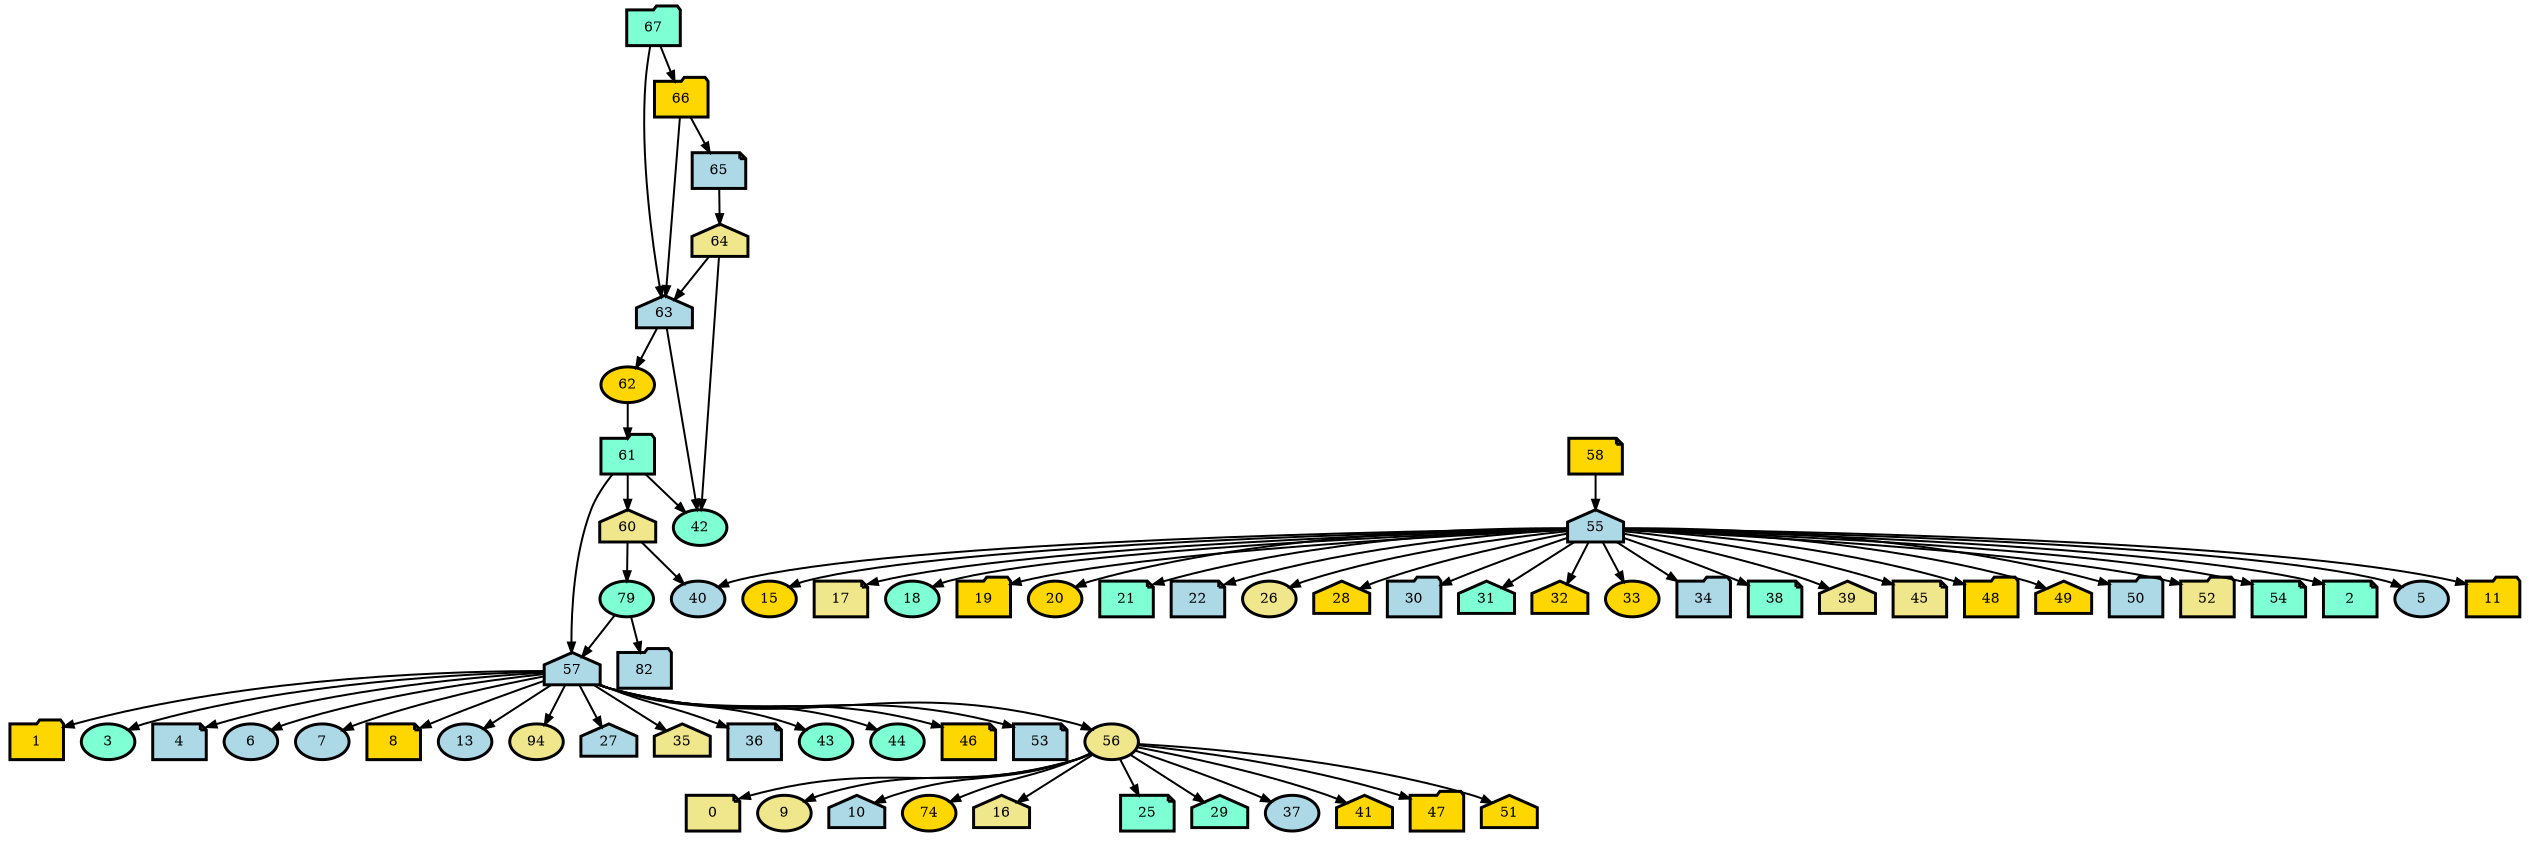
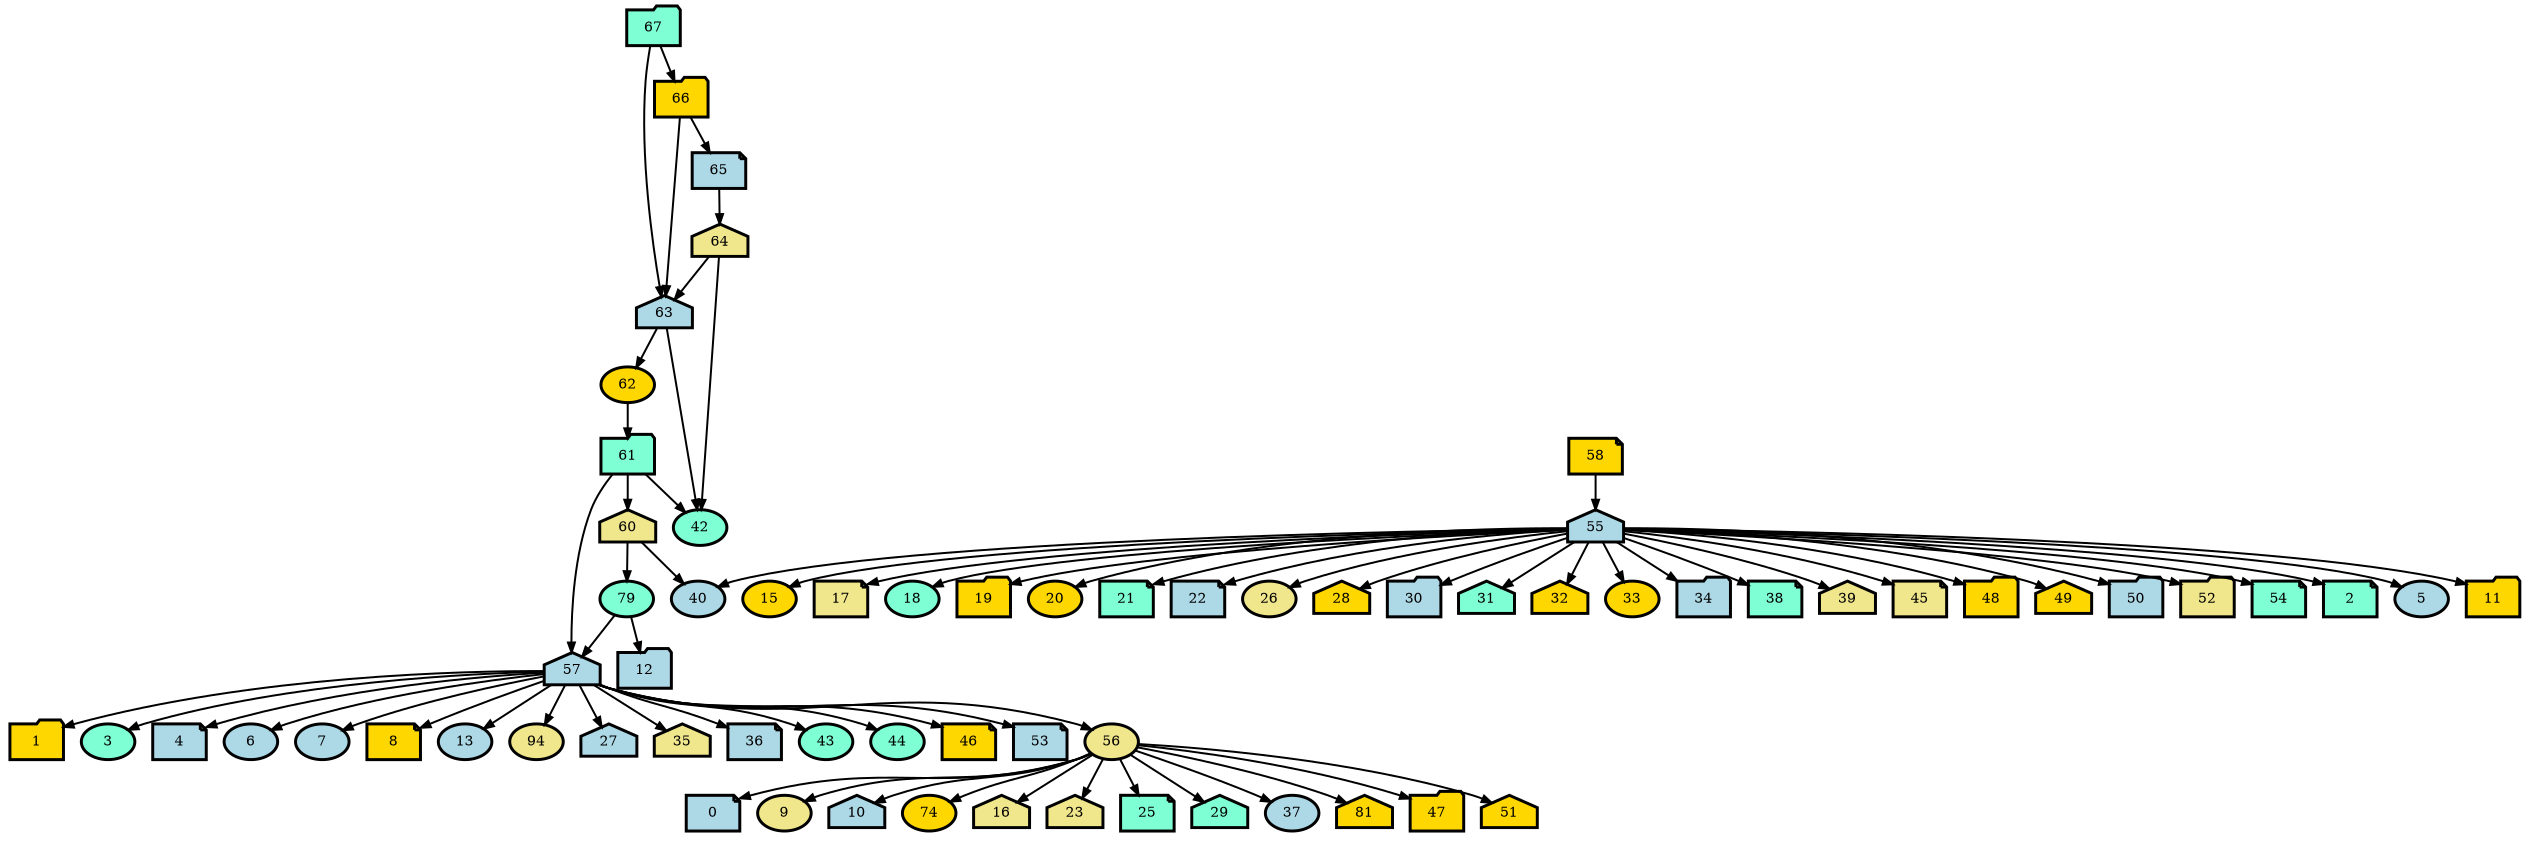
node "82": label "82" -> "12"
node "0": fillcolor khaki -> lightblue
node "23": added
node "41": label "41" -> "81"
